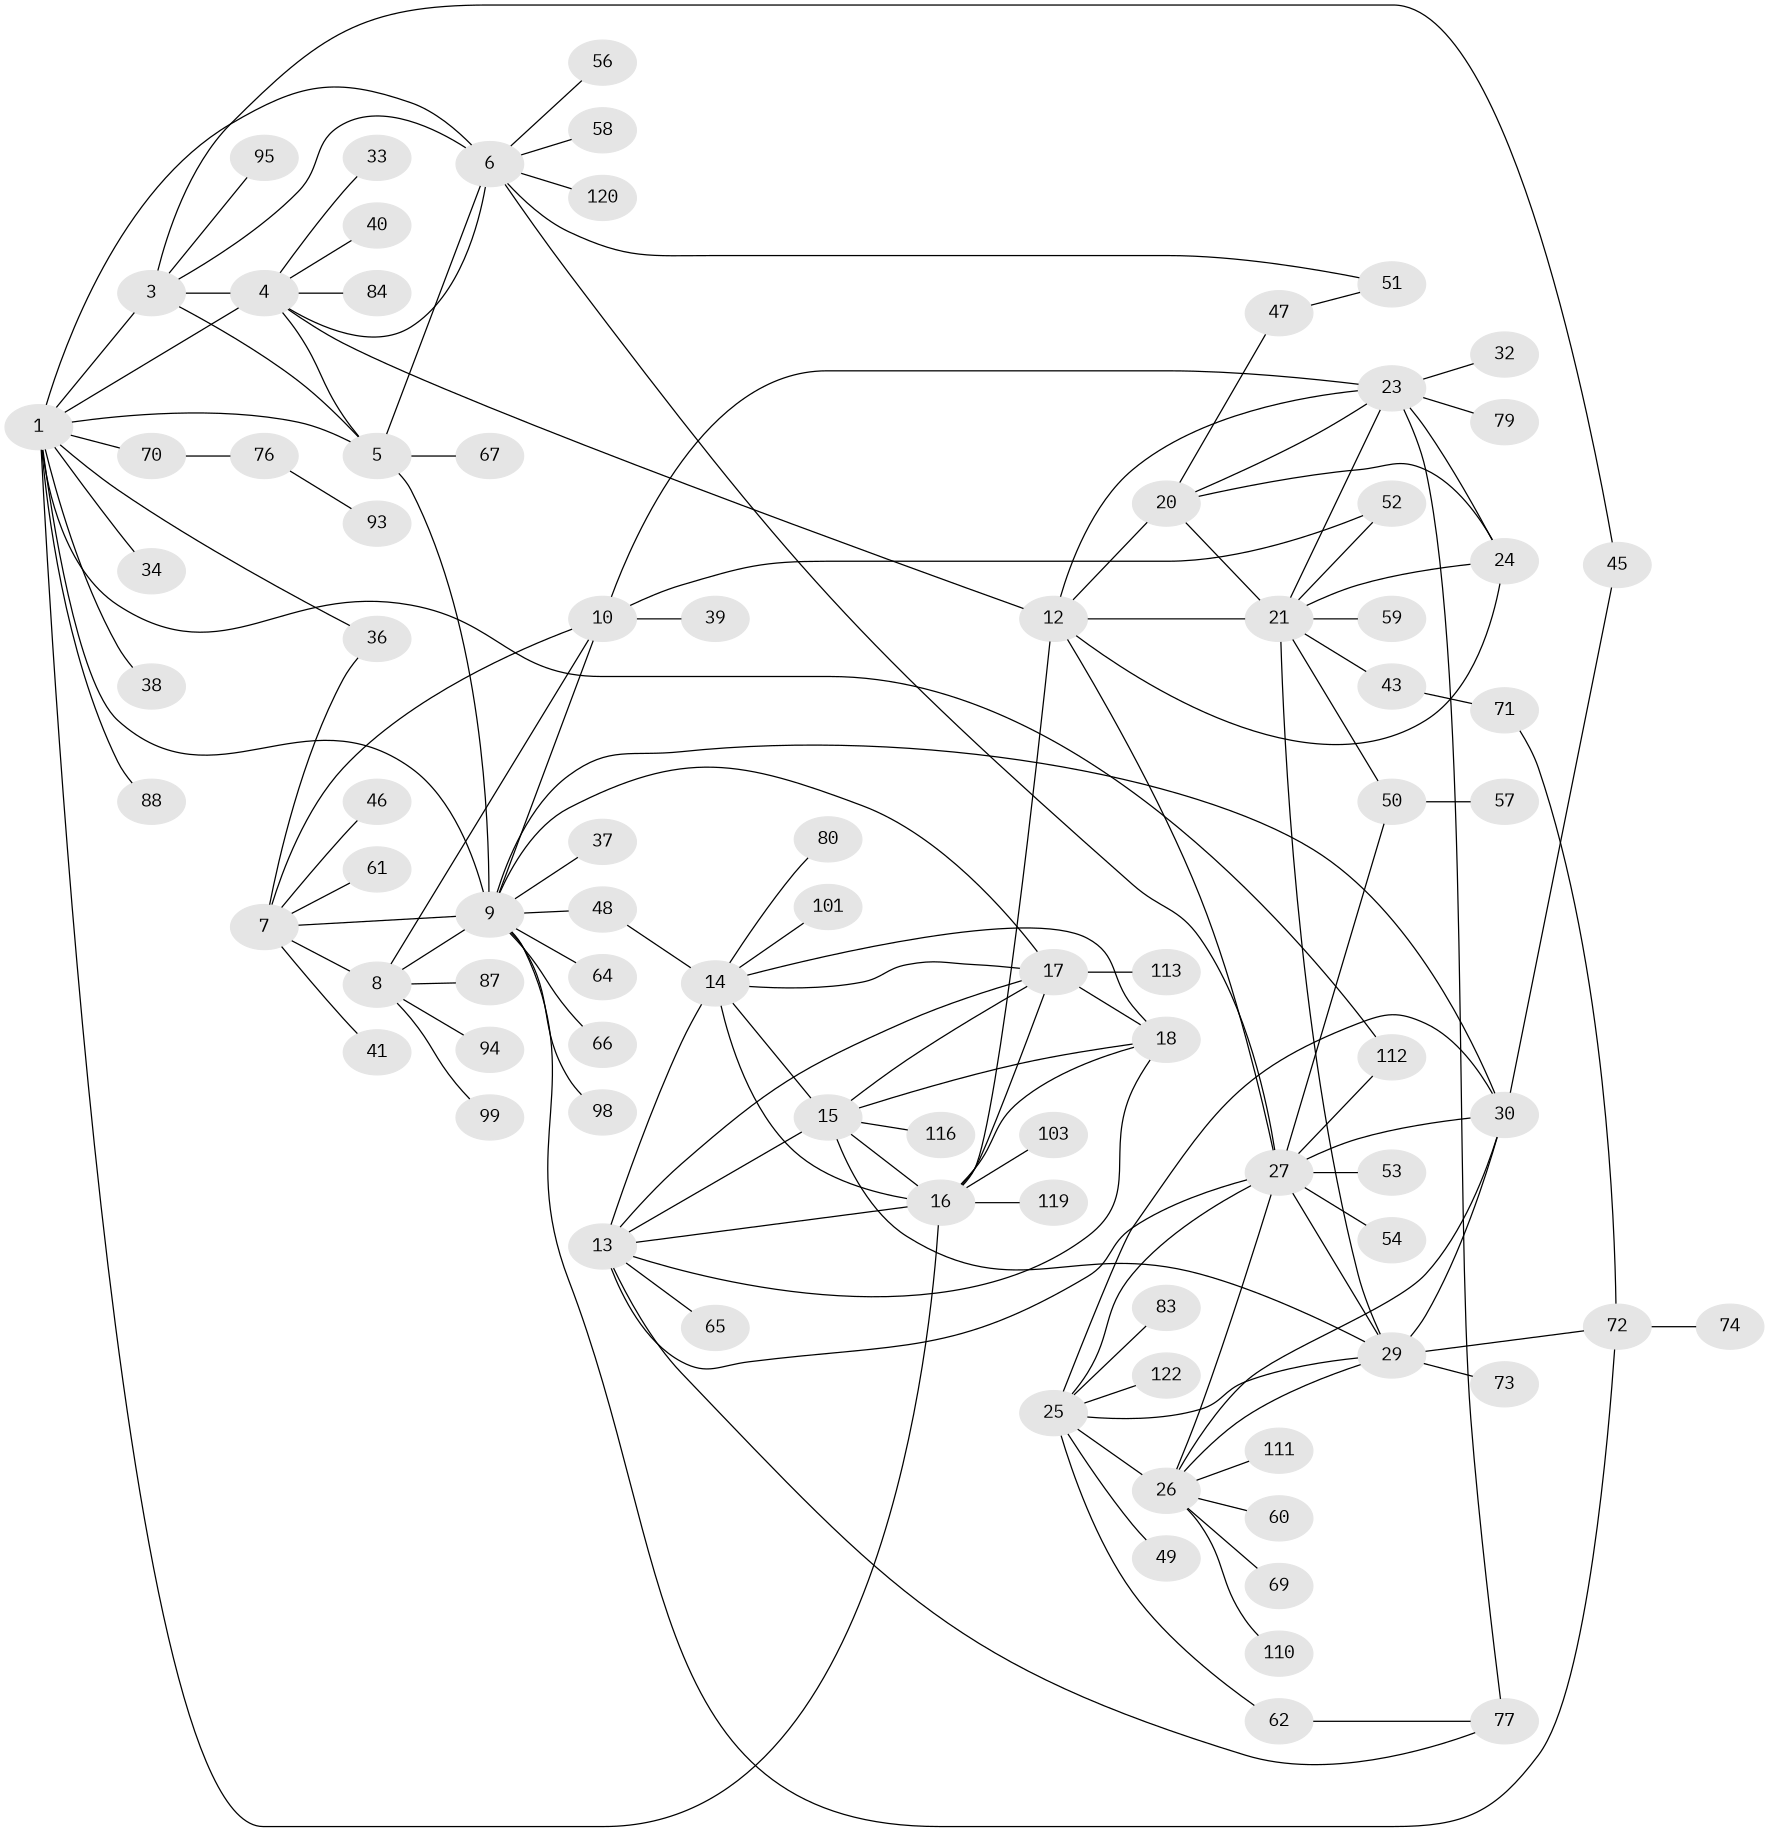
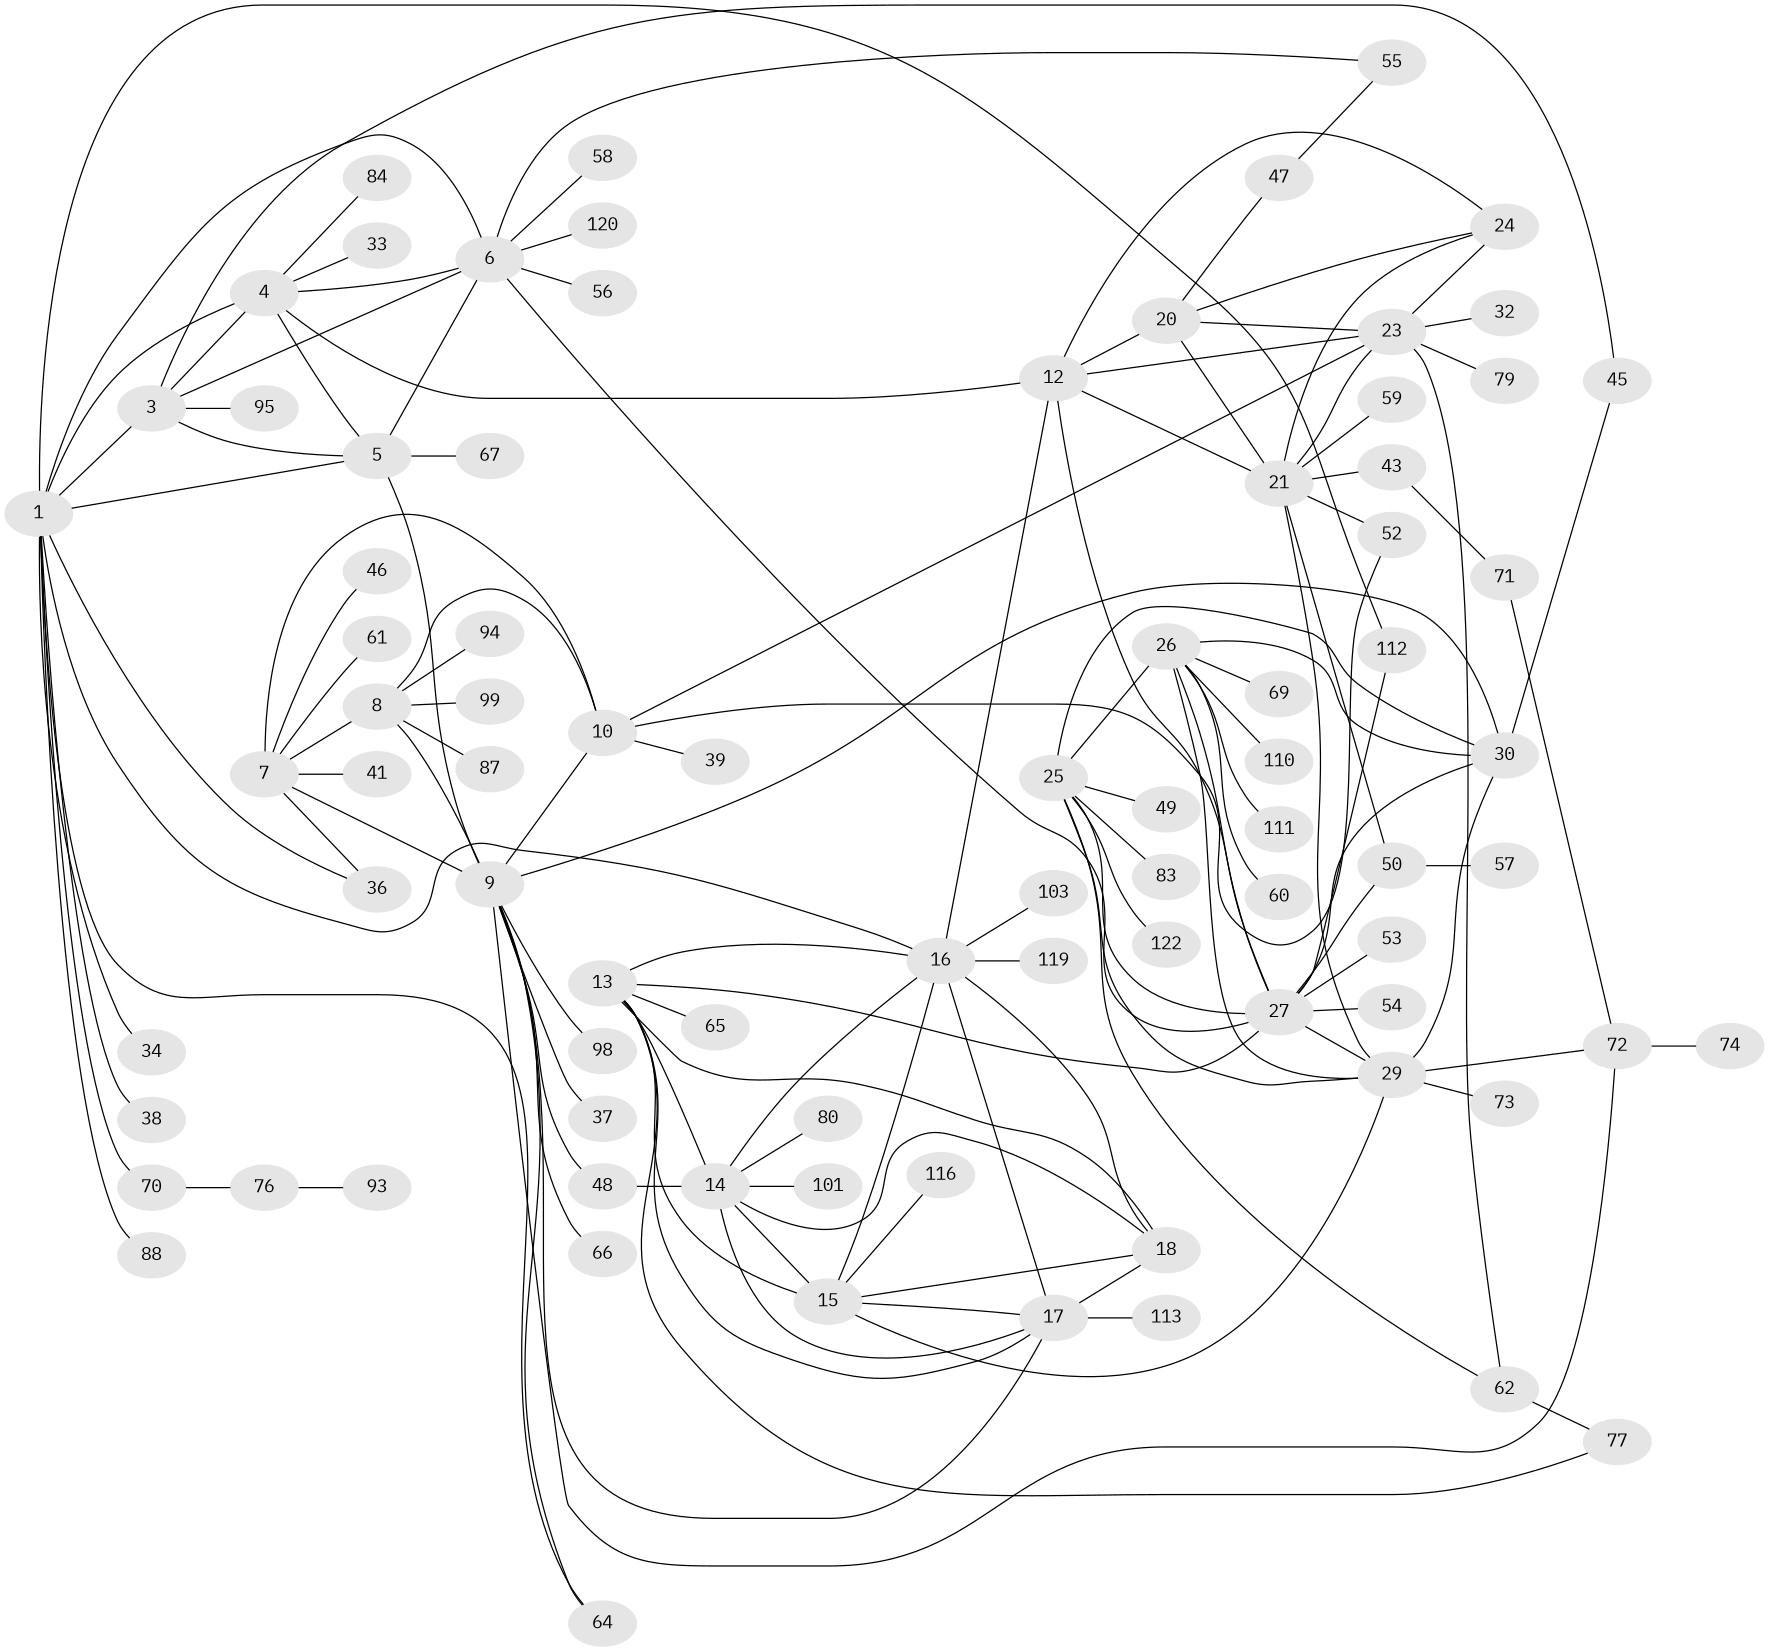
node "40": removed
node "51": label "51" -> "55"
edge "1" -- "9": now "1" -- "64"
edge "23" -- "77": now "23" -- "62"
